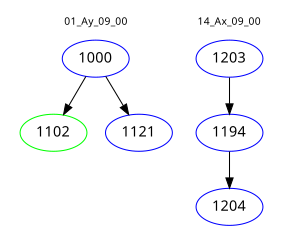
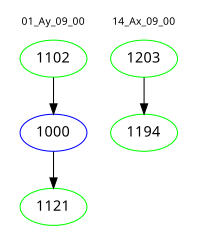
node "1203": color blue -> green
edge "1000" -> "1102": reversed
node "1121": color blue -> green
node "1194": color blue -> green
node "1204": removed
